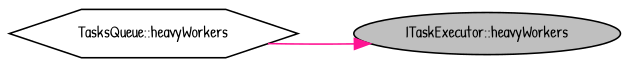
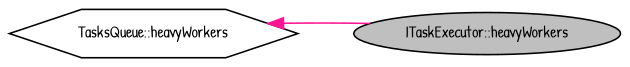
edge "TasksQueue::heavyWorkers" -> "ITaskExecutor::heavyWorkers": reversed
